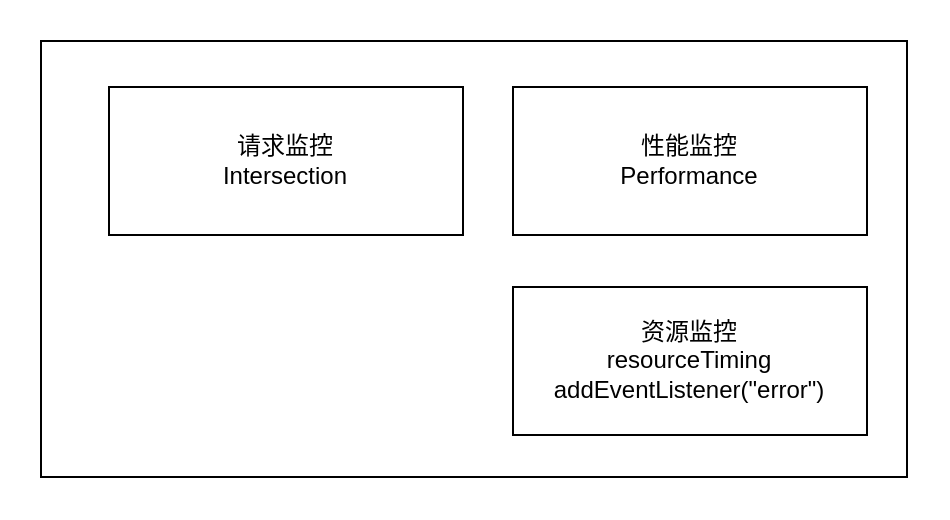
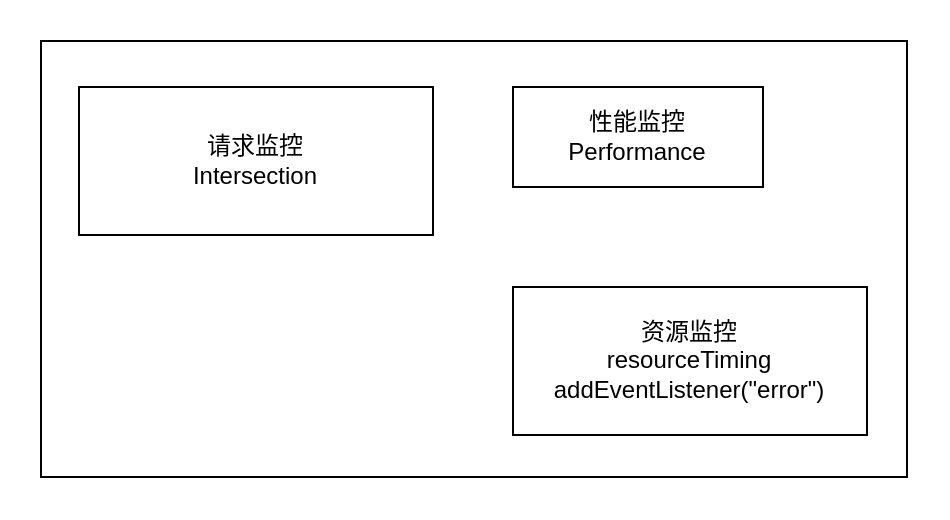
node "请求监控 Intersection": moved (286, 161) -> (256, 161)
node "性能监控 Performance": size 354x148 -> 250x100
